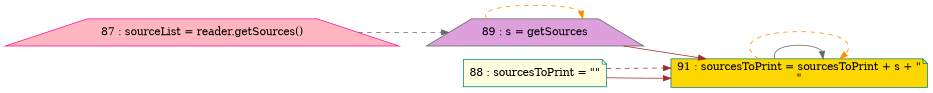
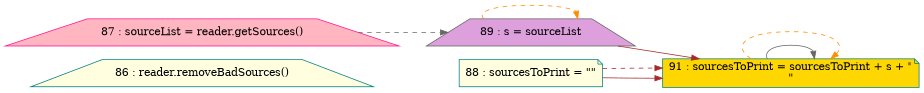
node "89 : s = getSources": label "89 : s = getSources" -> "89 : s = sourceList"
node "86 : reader.removeBadSources()": added
